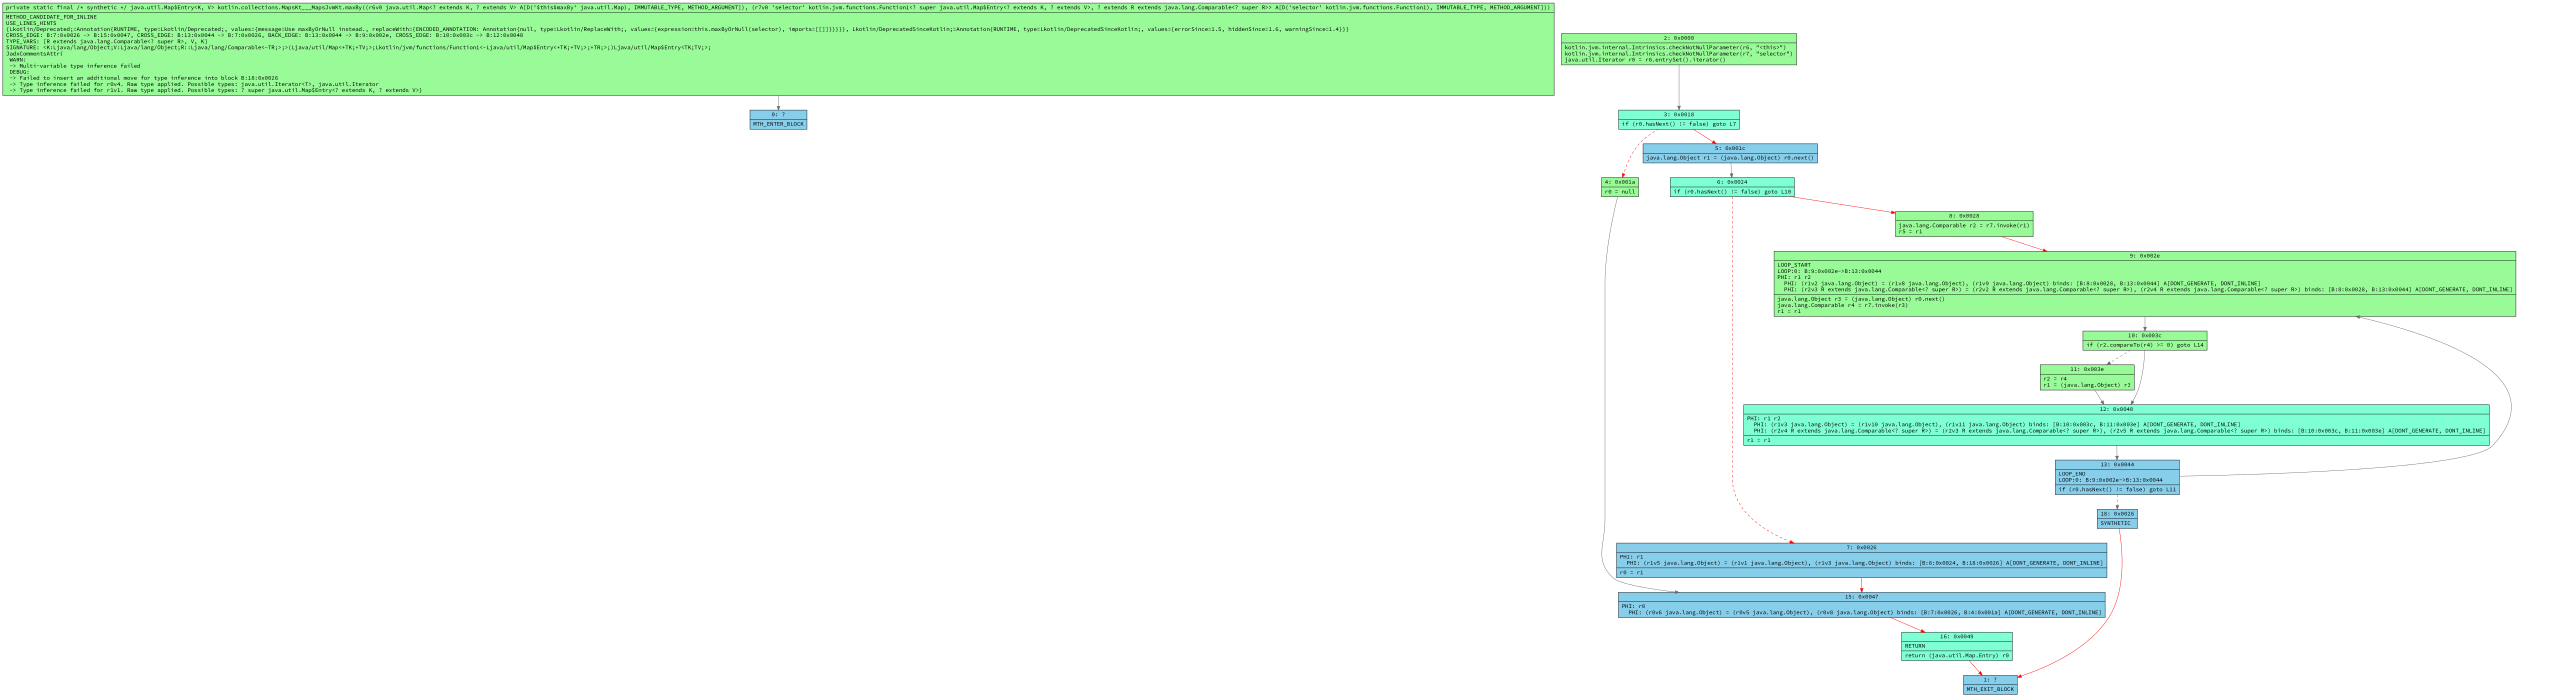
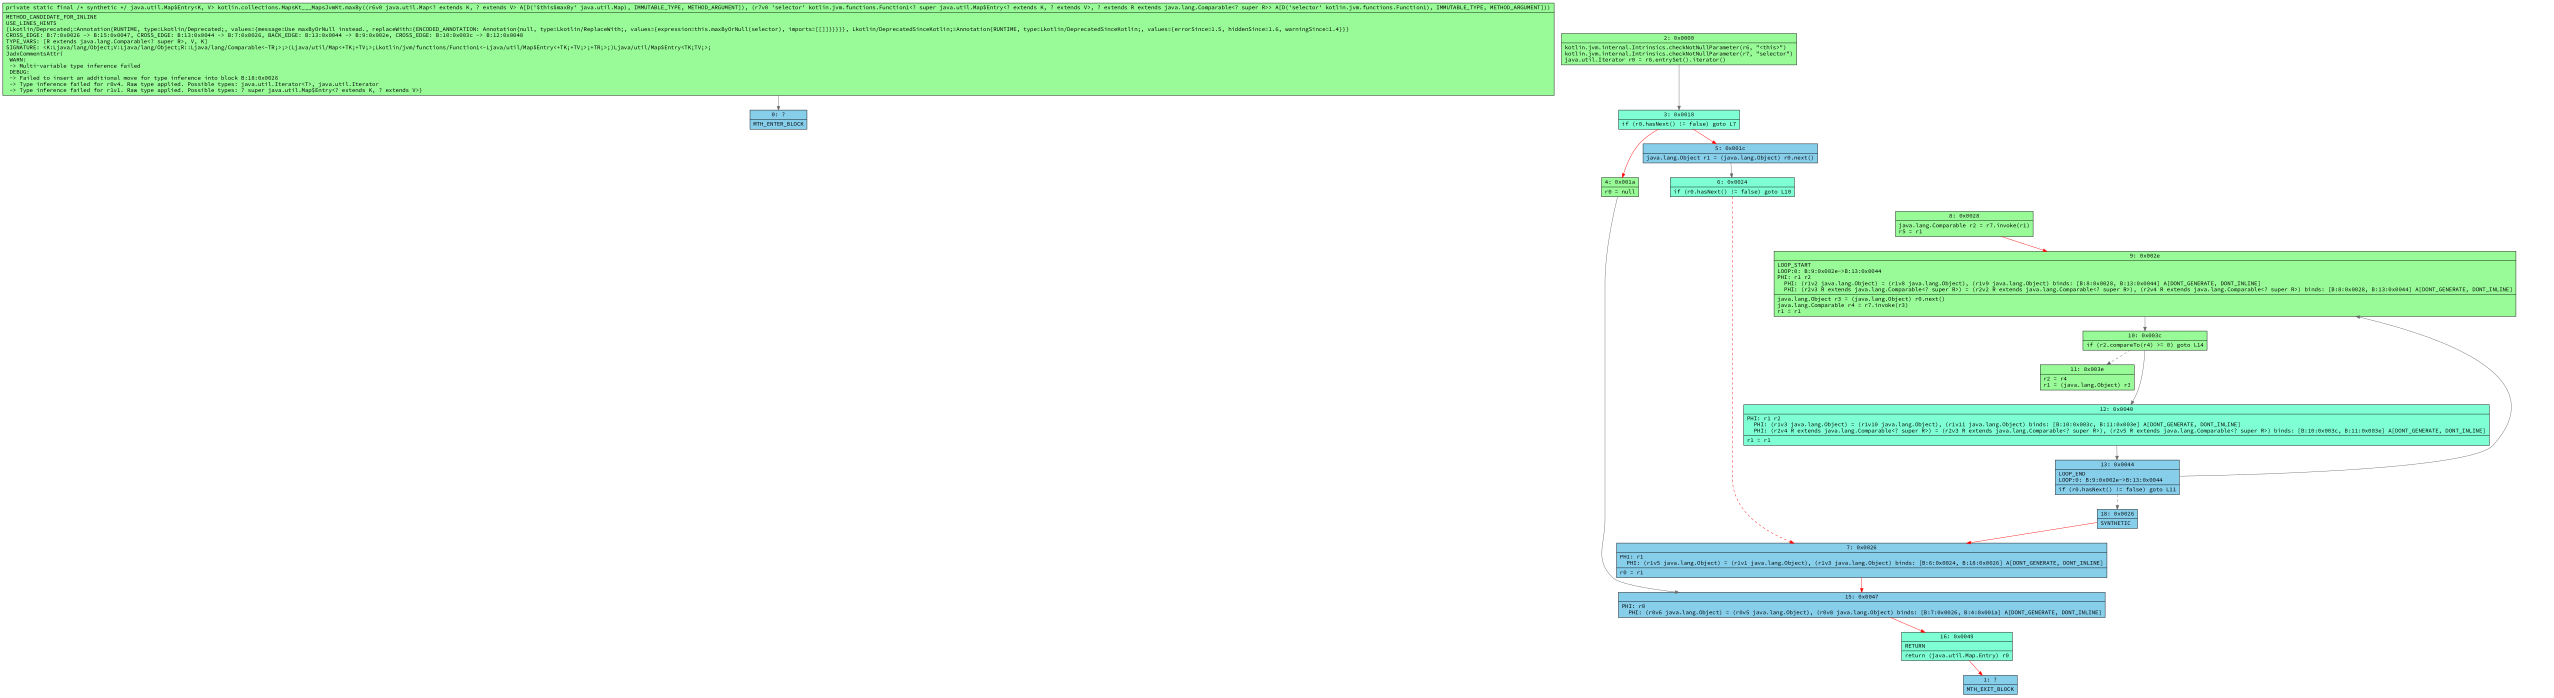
edge "3: 0x0018" -> "4: 0x001a": style dashed -> solid
edge "6: 0x0024" -> "8: 0x0028": removed
edge "11: 0x003e" -> "12: 0x0040": removed
edge "18: 0x0026" -> "1: ?": now "18: 0x0026" -> "7: 0x0026"
